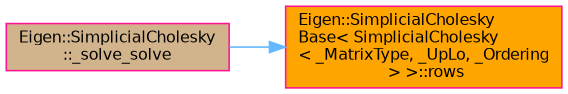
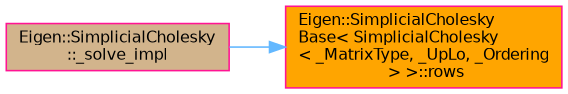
node "Eigen::SimplicialCholesky ::_solve_solve": label "Eigen::SimplicialCholesky ::_solve_solve" -> "Eigen::SimplicialCholesky ::_solve_impl"
